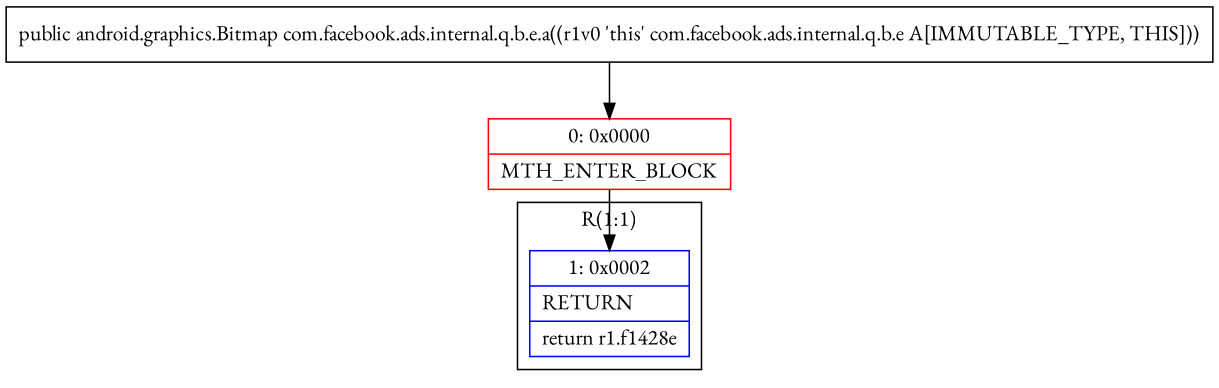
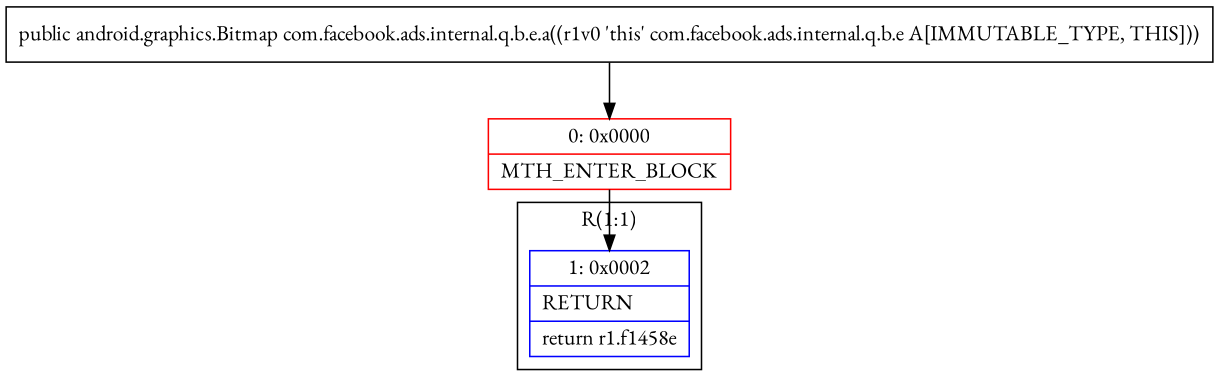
node "1: 0x0002": text "return r1.f1428e" -> "return r1.f1458e"
